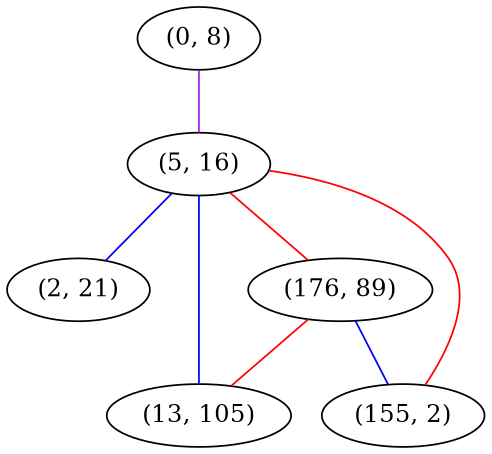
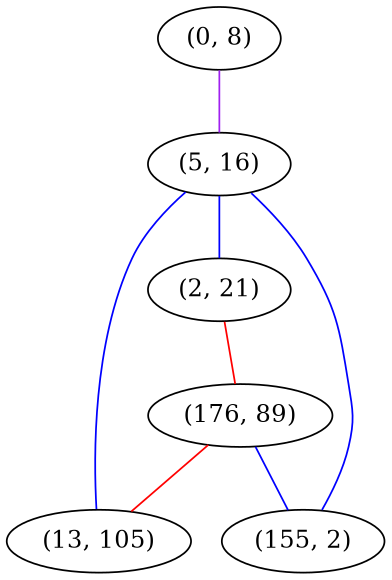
edge "(5, 16)" -- "(176, 89)": now "(2, 21)" -- "(176, 89)"
edge "(5, 16)" -- "(155, 2)": color red -> blue
